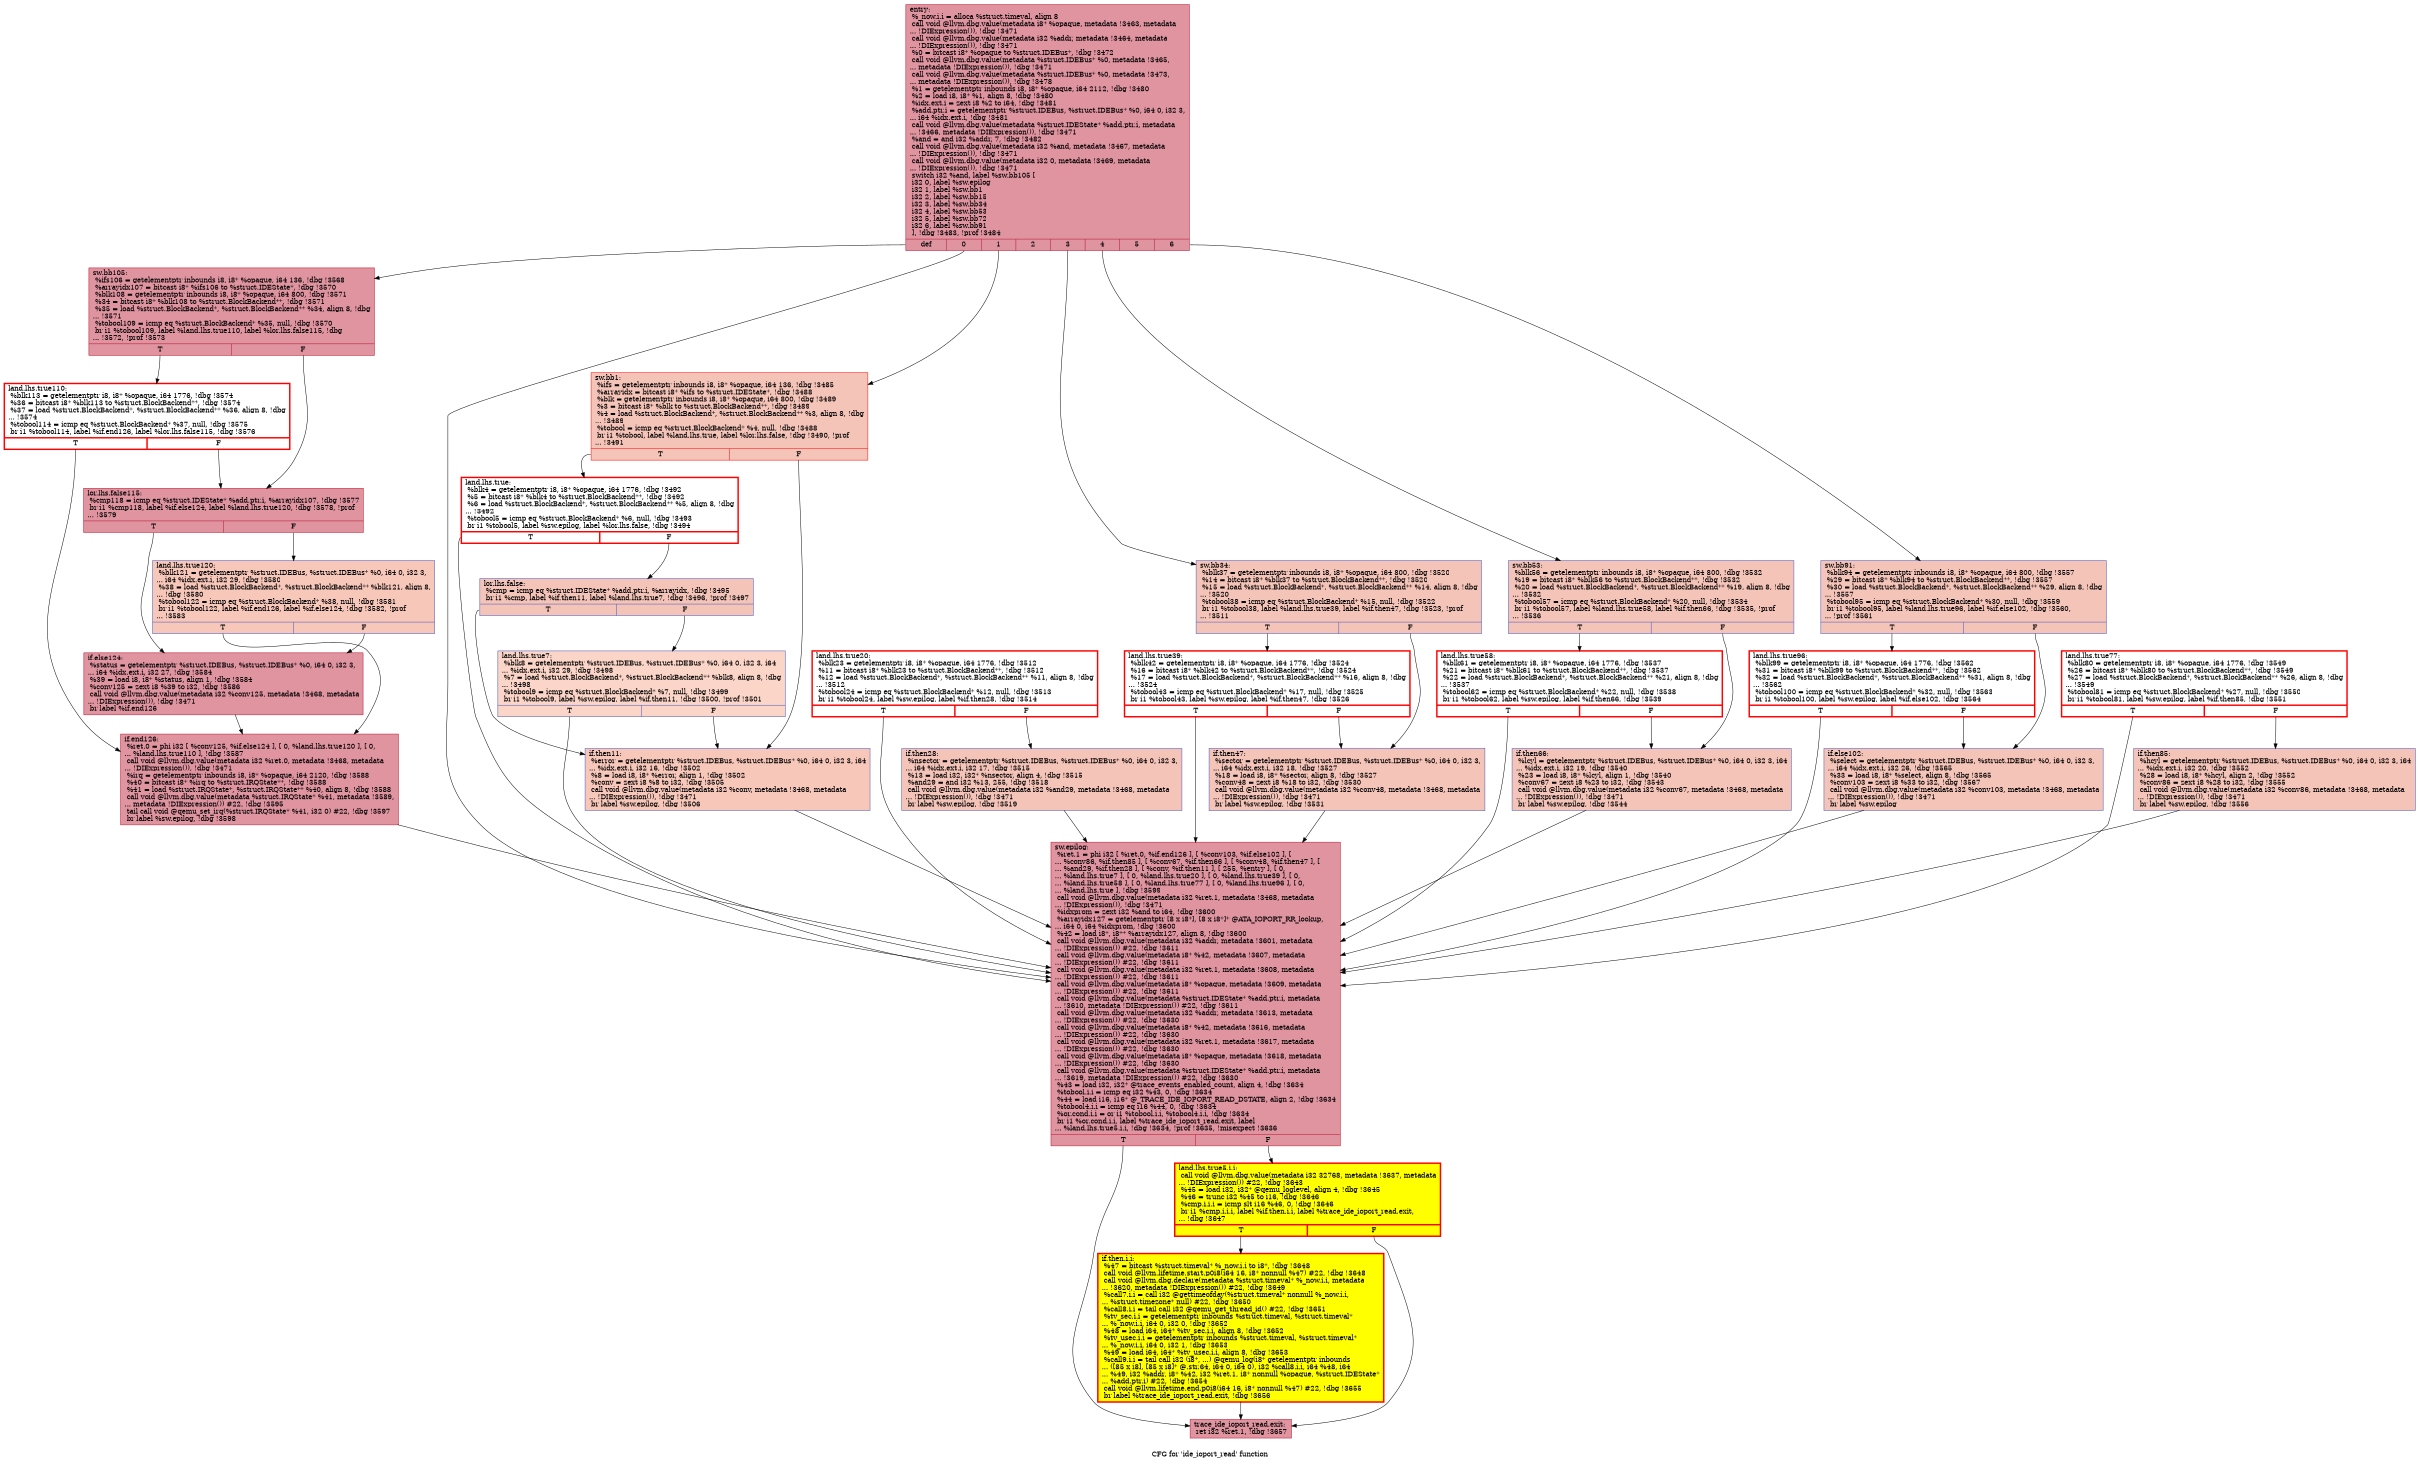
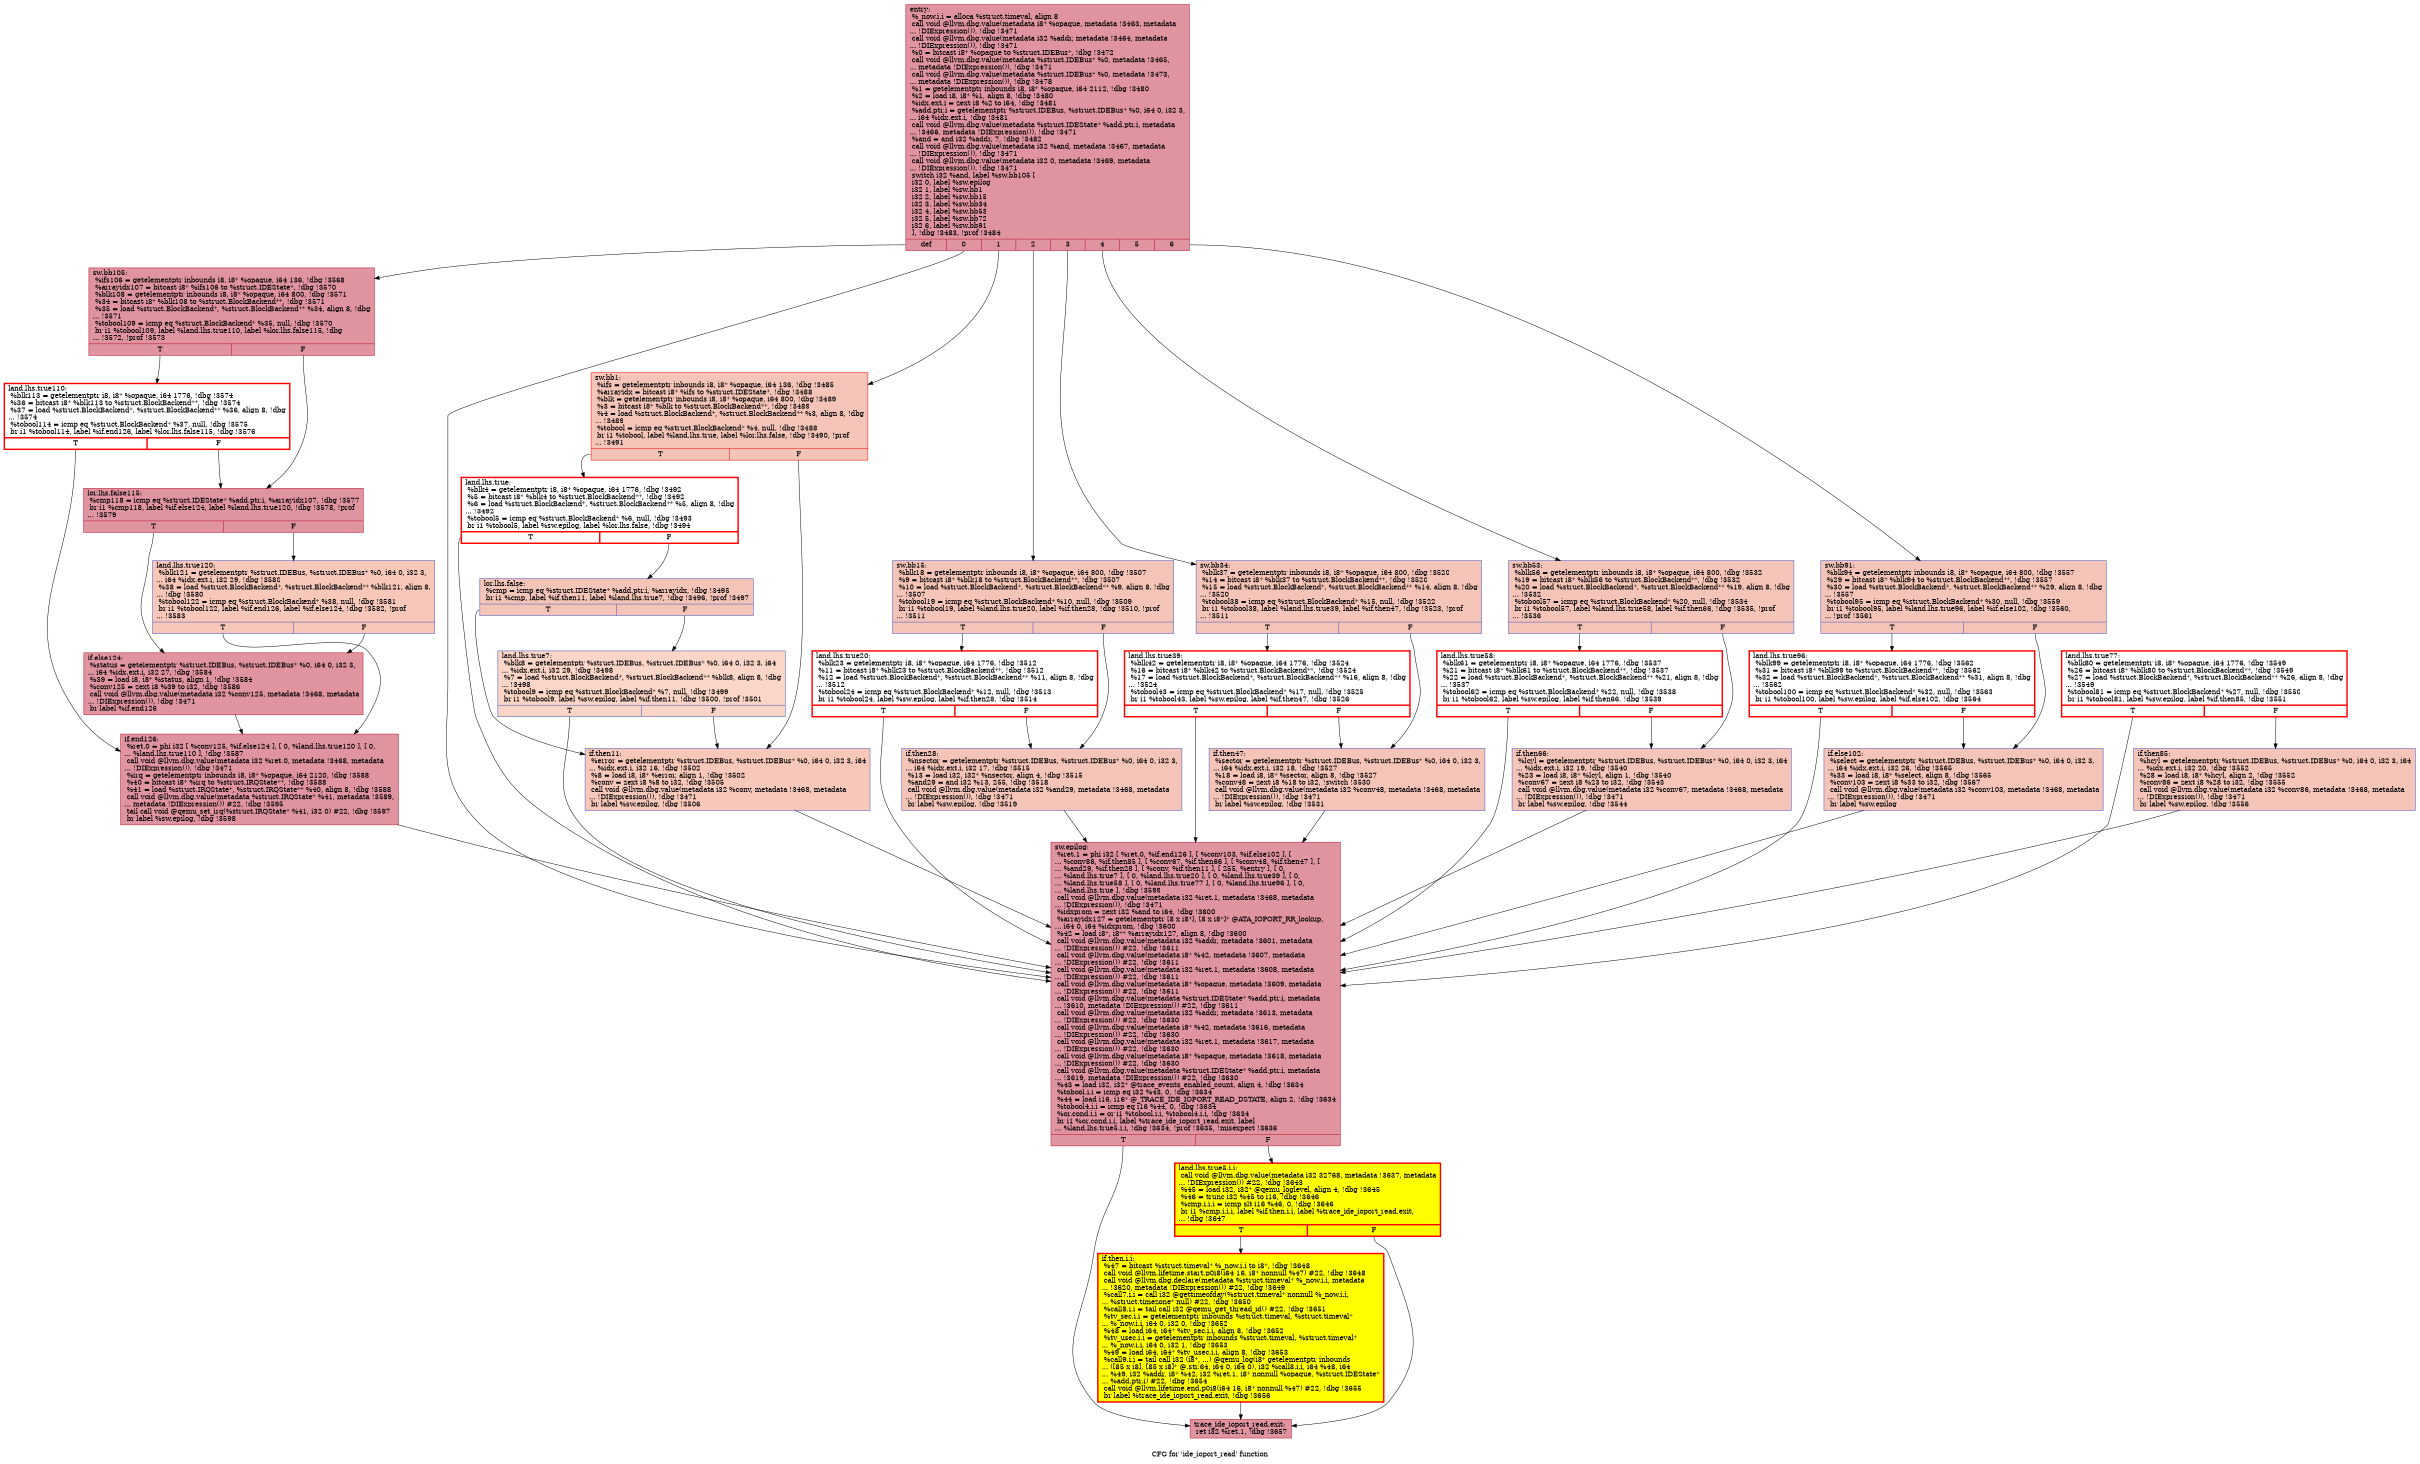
node "sw.bb15:": added
node "if.then47:": text "%conv48 = zext i8 %18 to i32, !dbg !3530" -> "%conv48 = zext i8 %18 to i32, !switch !3530"
